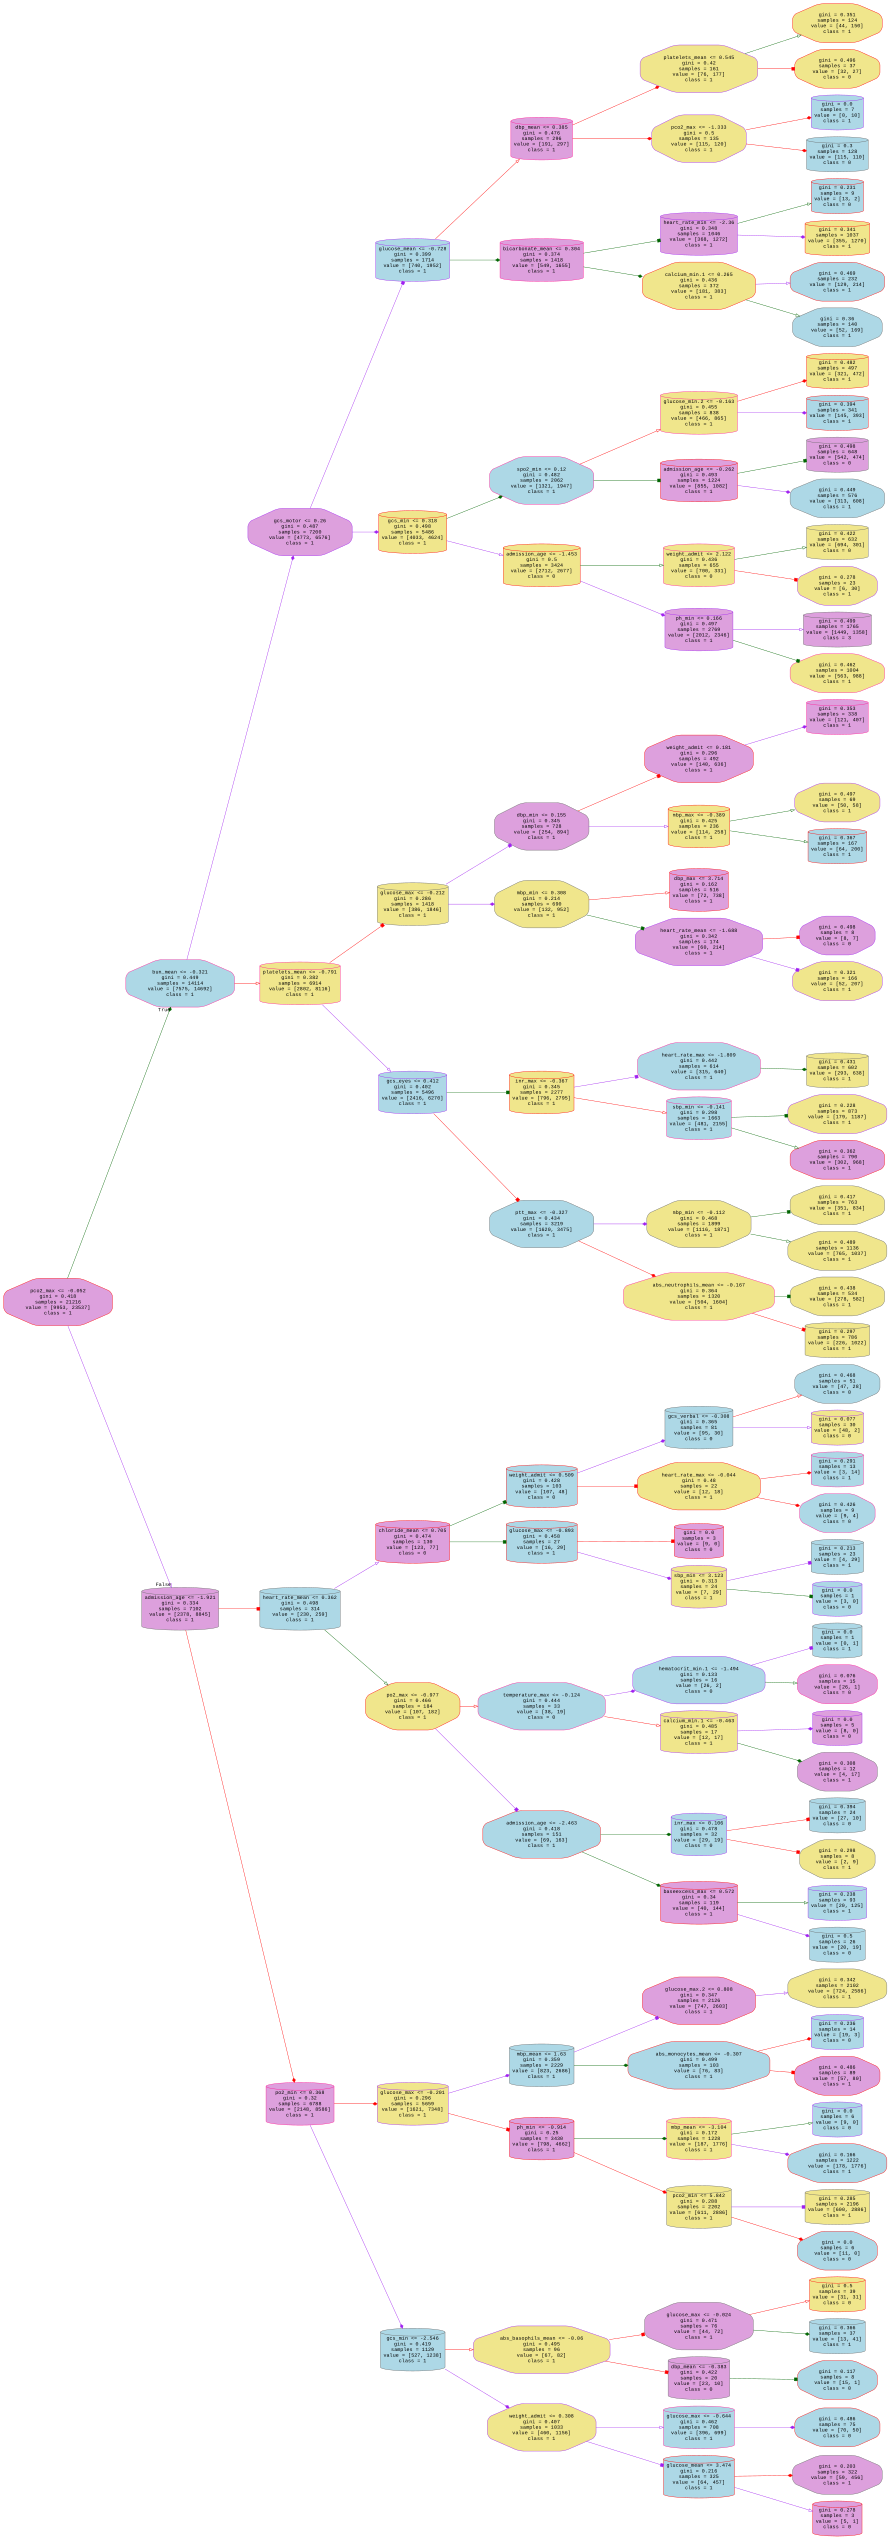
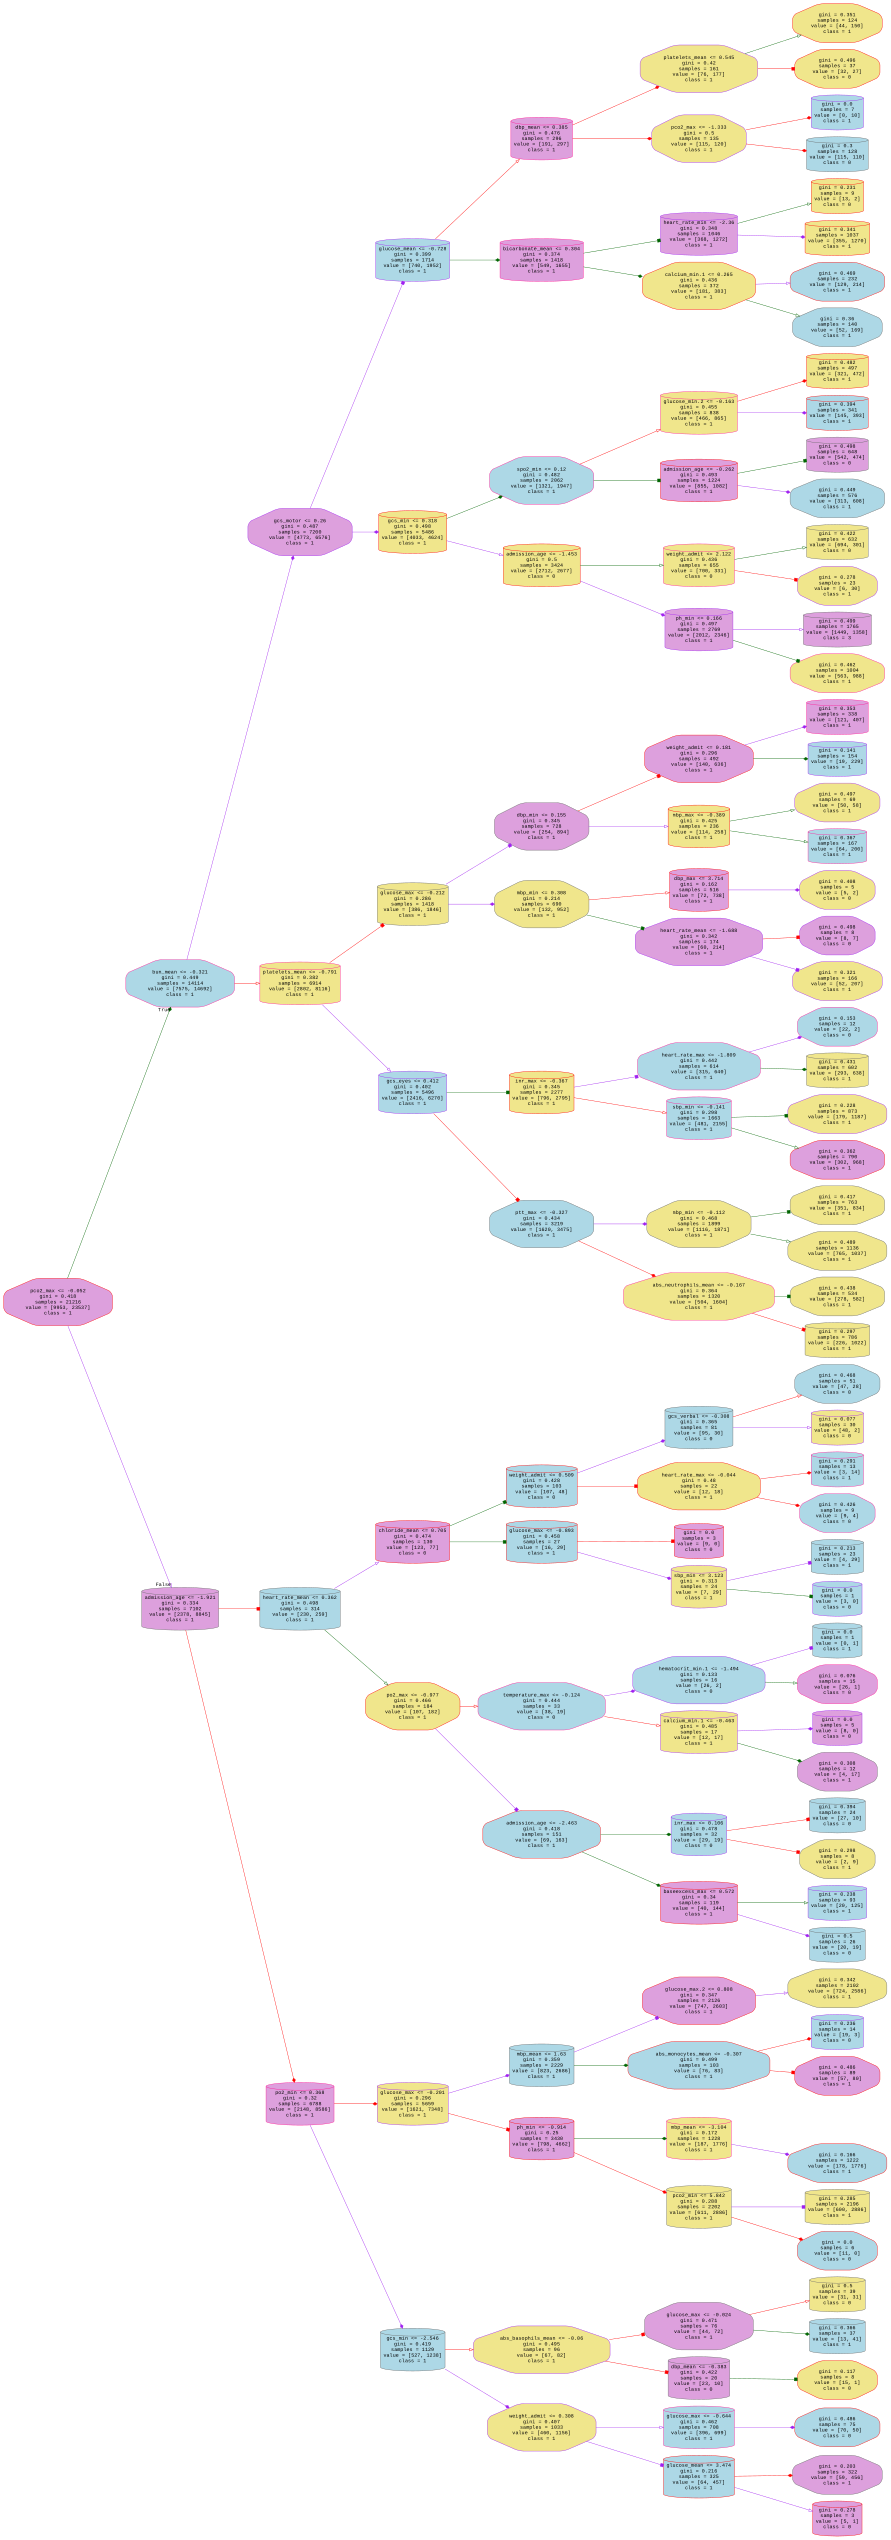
node "gini = 0.231 samples = 9 value = [13, 2] class = 0": fillcolor lightblue -> khaki
node "gini = 0.141 samples = 154 value = [19, 229] class = 1": added
node "gini = 0.367 samples = 167 value = [64, 200] class = 1": color red -> deeppink
node "gini = 0.408 samples = 5 value = [5, 2] class = 0": added
node "gini = 0.153 samples = 12 value = [22, 2] class = 0": added
node "gini = 0.0 samples = 6 value = [9, 0] class = 0": removed
node "gini = 0.5 samples = 39 value = [31, 31] class = 0": color red -> gray40
node "gini = 0.117 samples = 8 value = [15, 1] class = 0": fillcolor lightblue -> khaki
